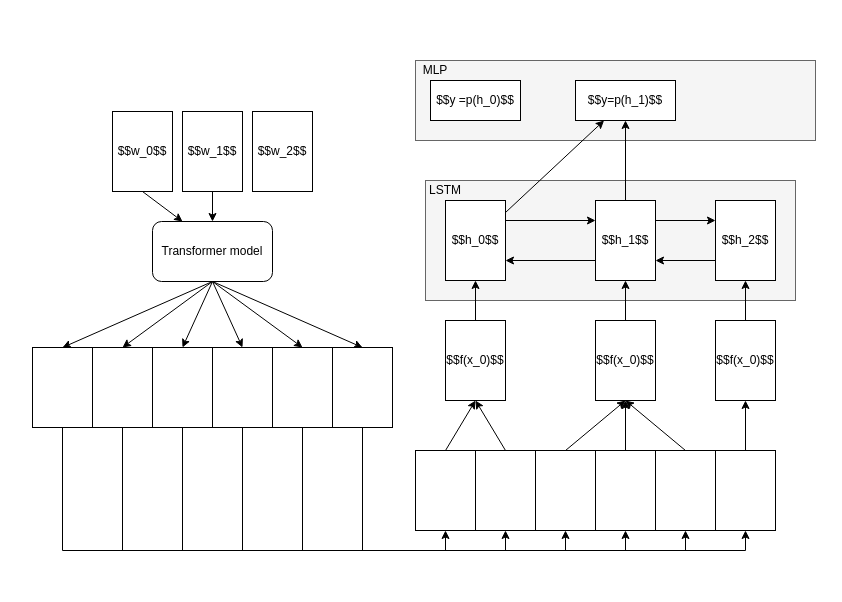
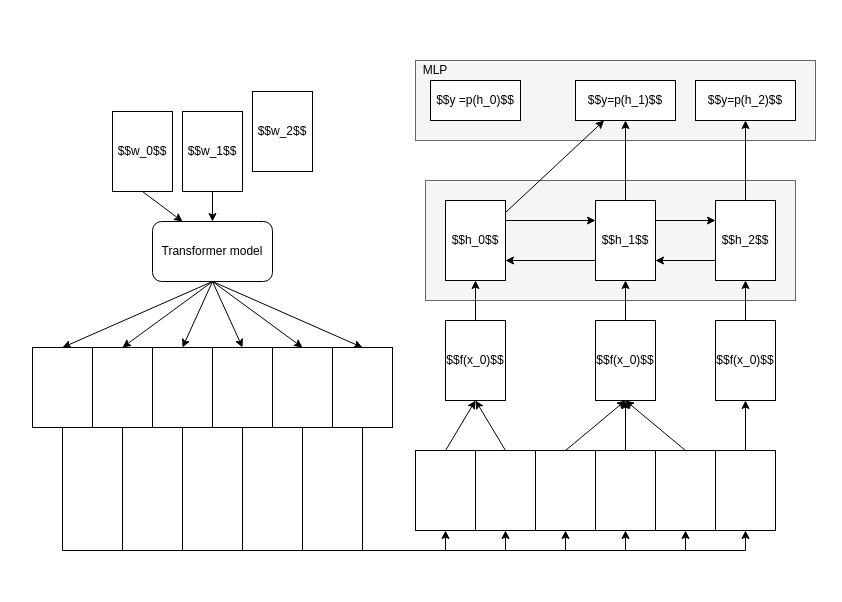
node "$$y=p(h_2)$$": added
node "$$w_2$$": moved (283, 152) -> (283, 132)
edge "$$h_2$$" -> "$$y=p(h_2)$$": added
node "LSTM": removed
